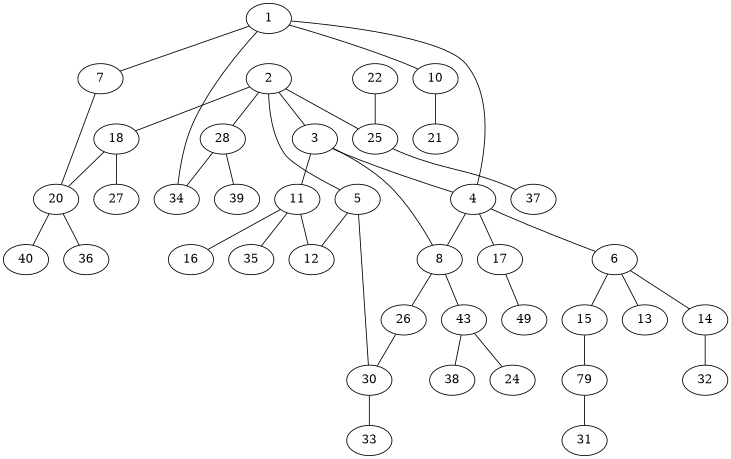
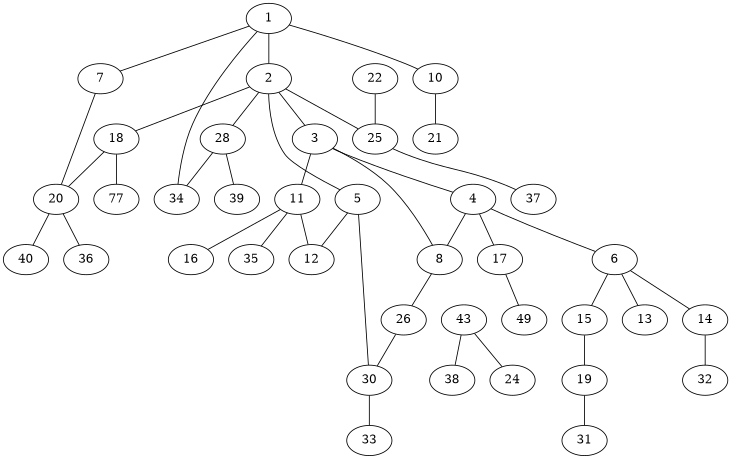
edge "1" -- "4": now "1" -- "2"
node "27": label "27" -> "77"
edge "8" -- "43": removed
node "79": label "79" -> "19"
